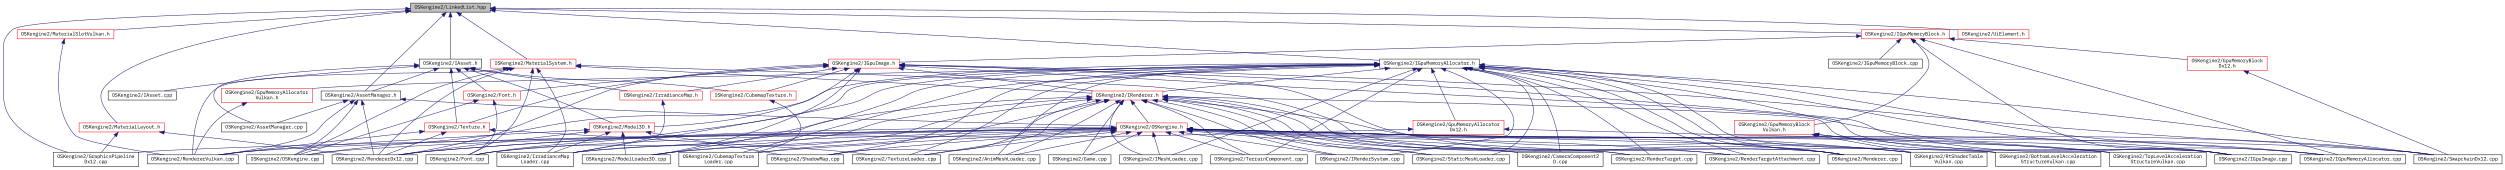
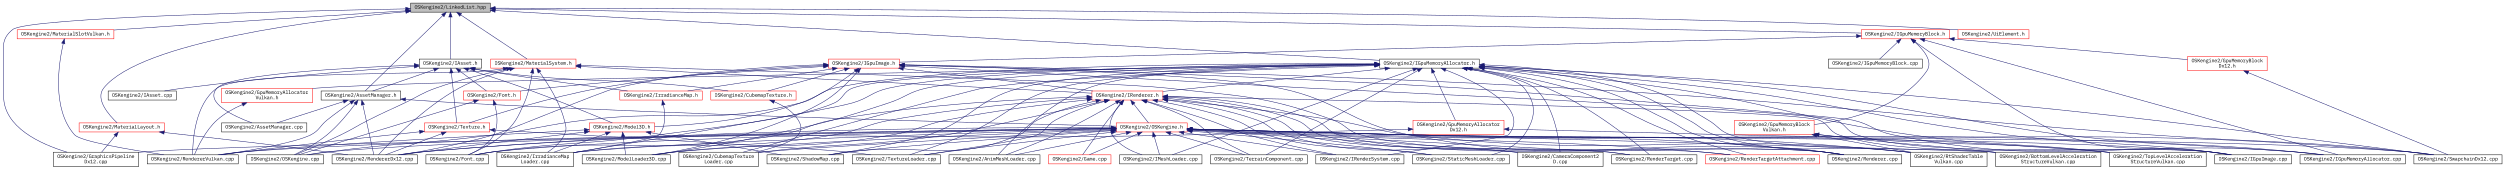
node "OSKengine2/Game.cpp": color black -> red
node "OSKengine2/RenderTargetAttachment.cpp": color black -> red
